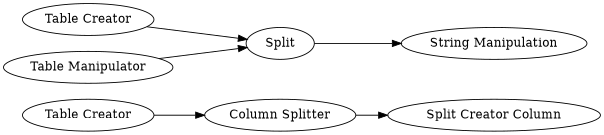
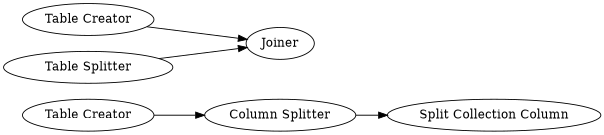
node "Split": label "Split" -> "Joiner"
node "String Manipulation": removed
node "Table Manipulator": label "Table Manipulator" -> "Table Splitter"
node "Split Creator Column": label "Split Creator Column" -> "Split Collection Column"
